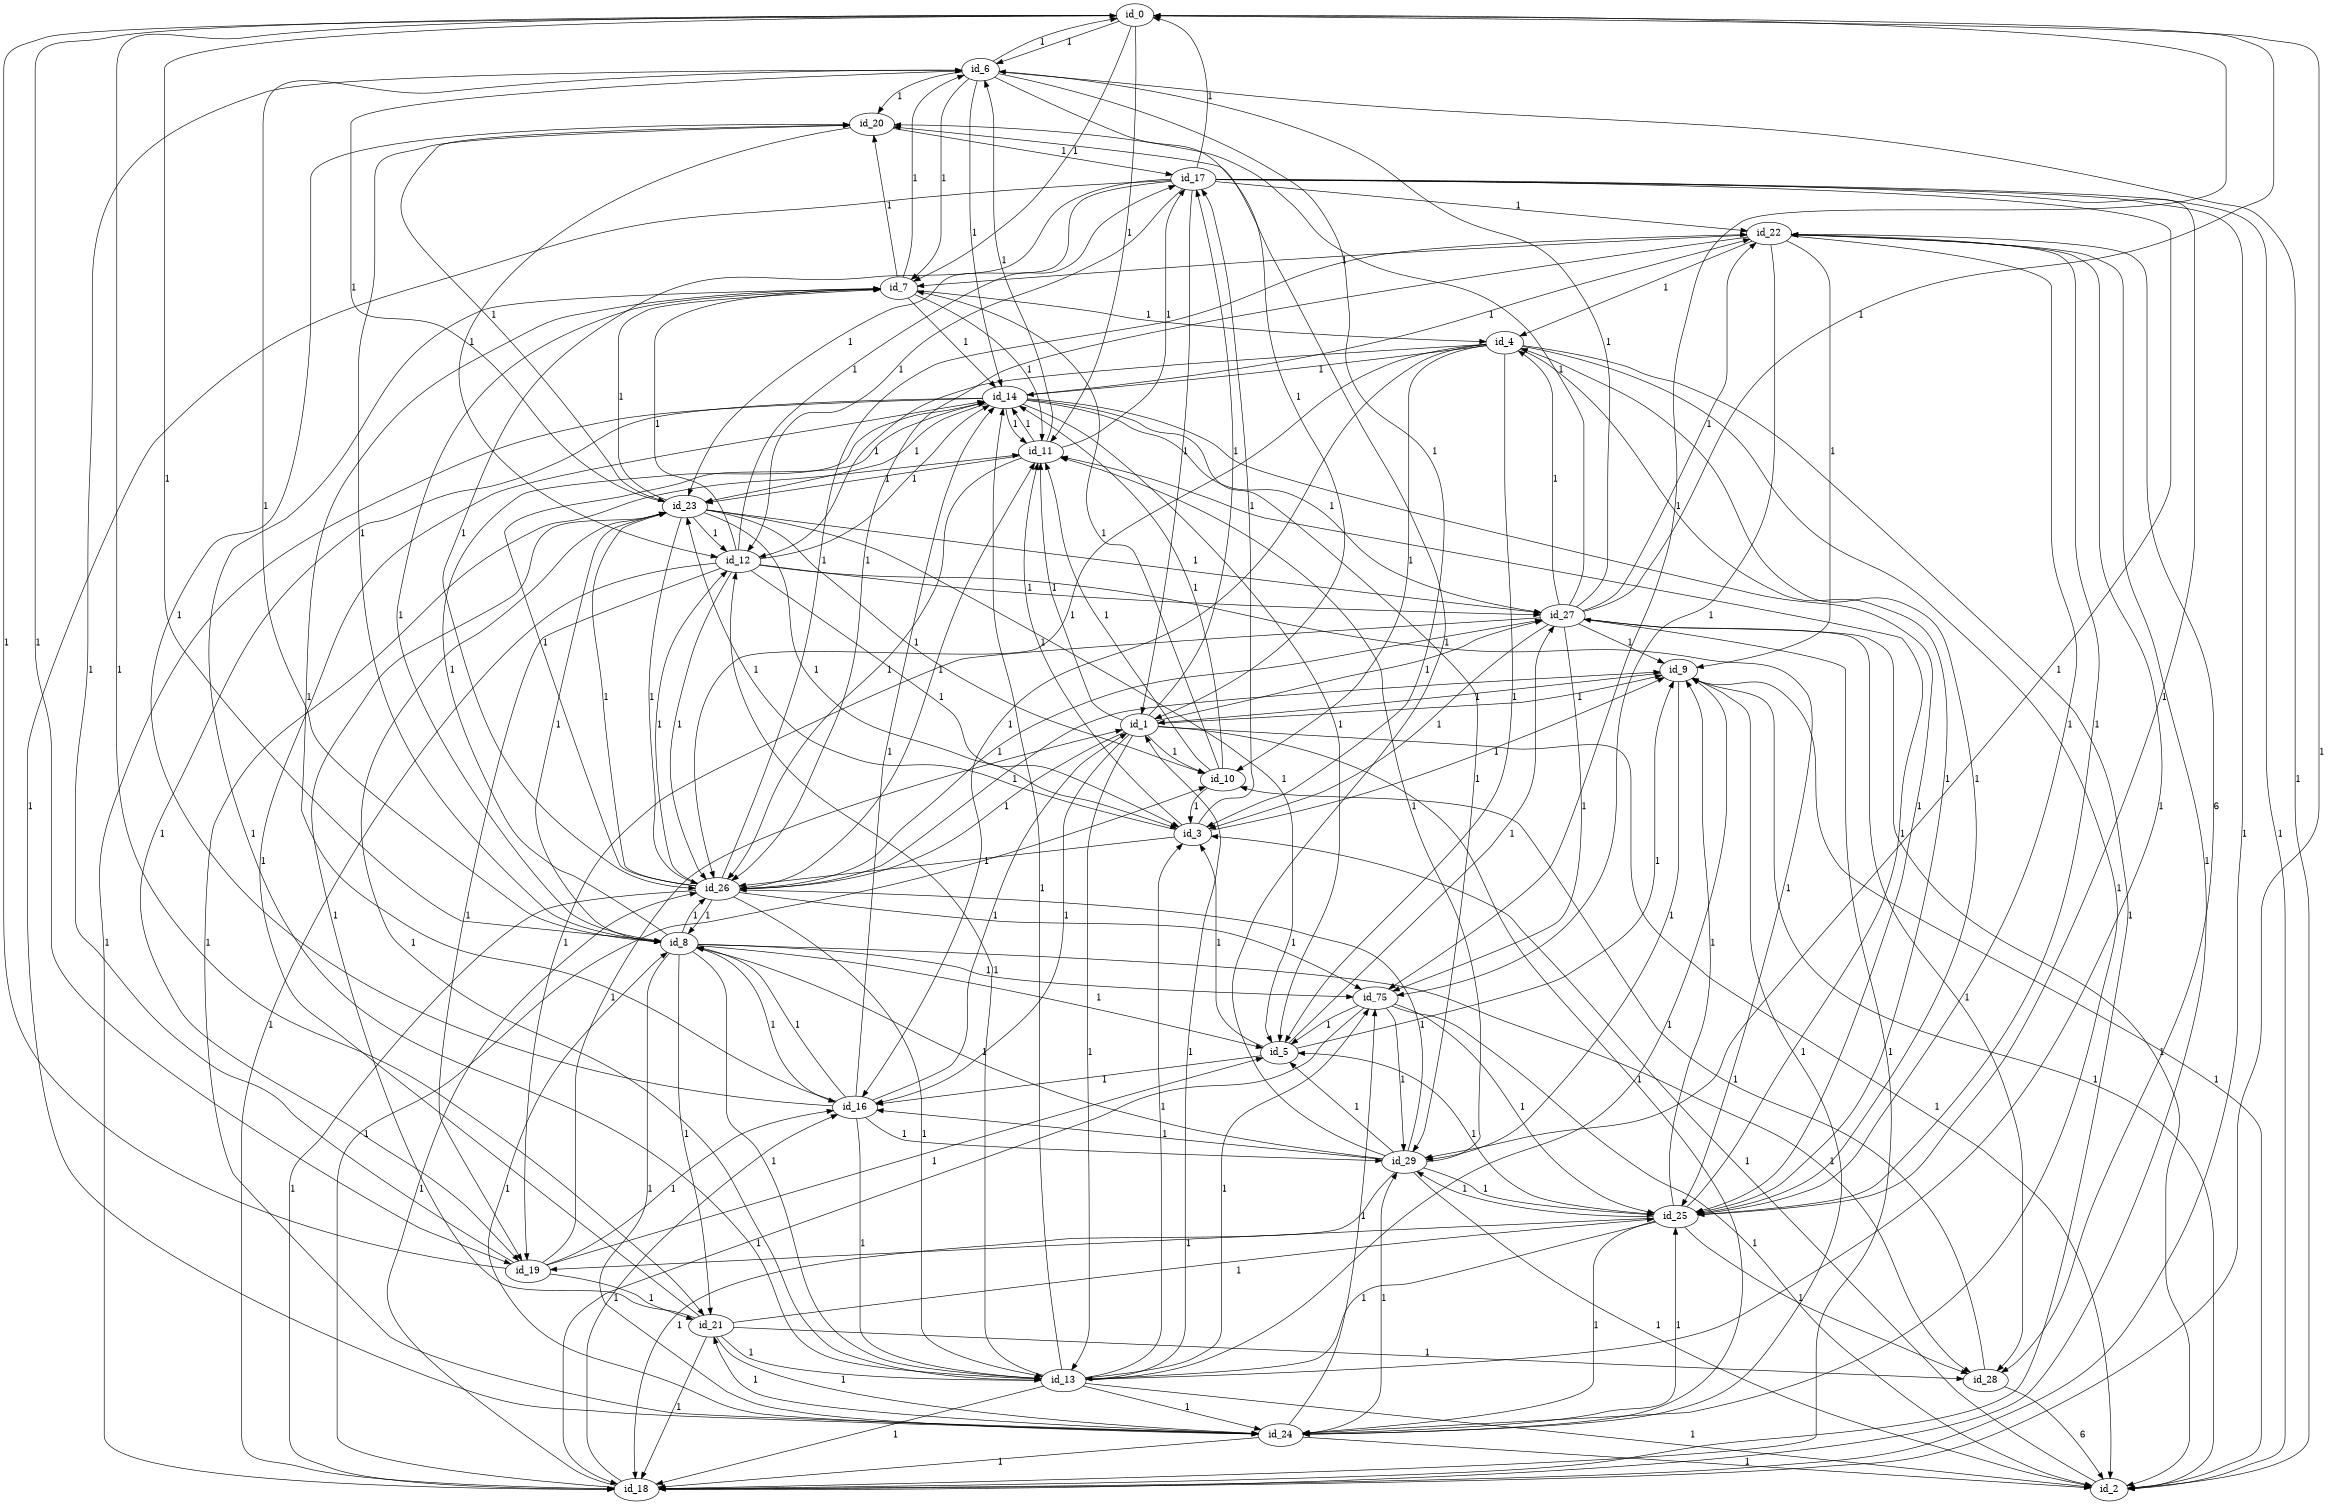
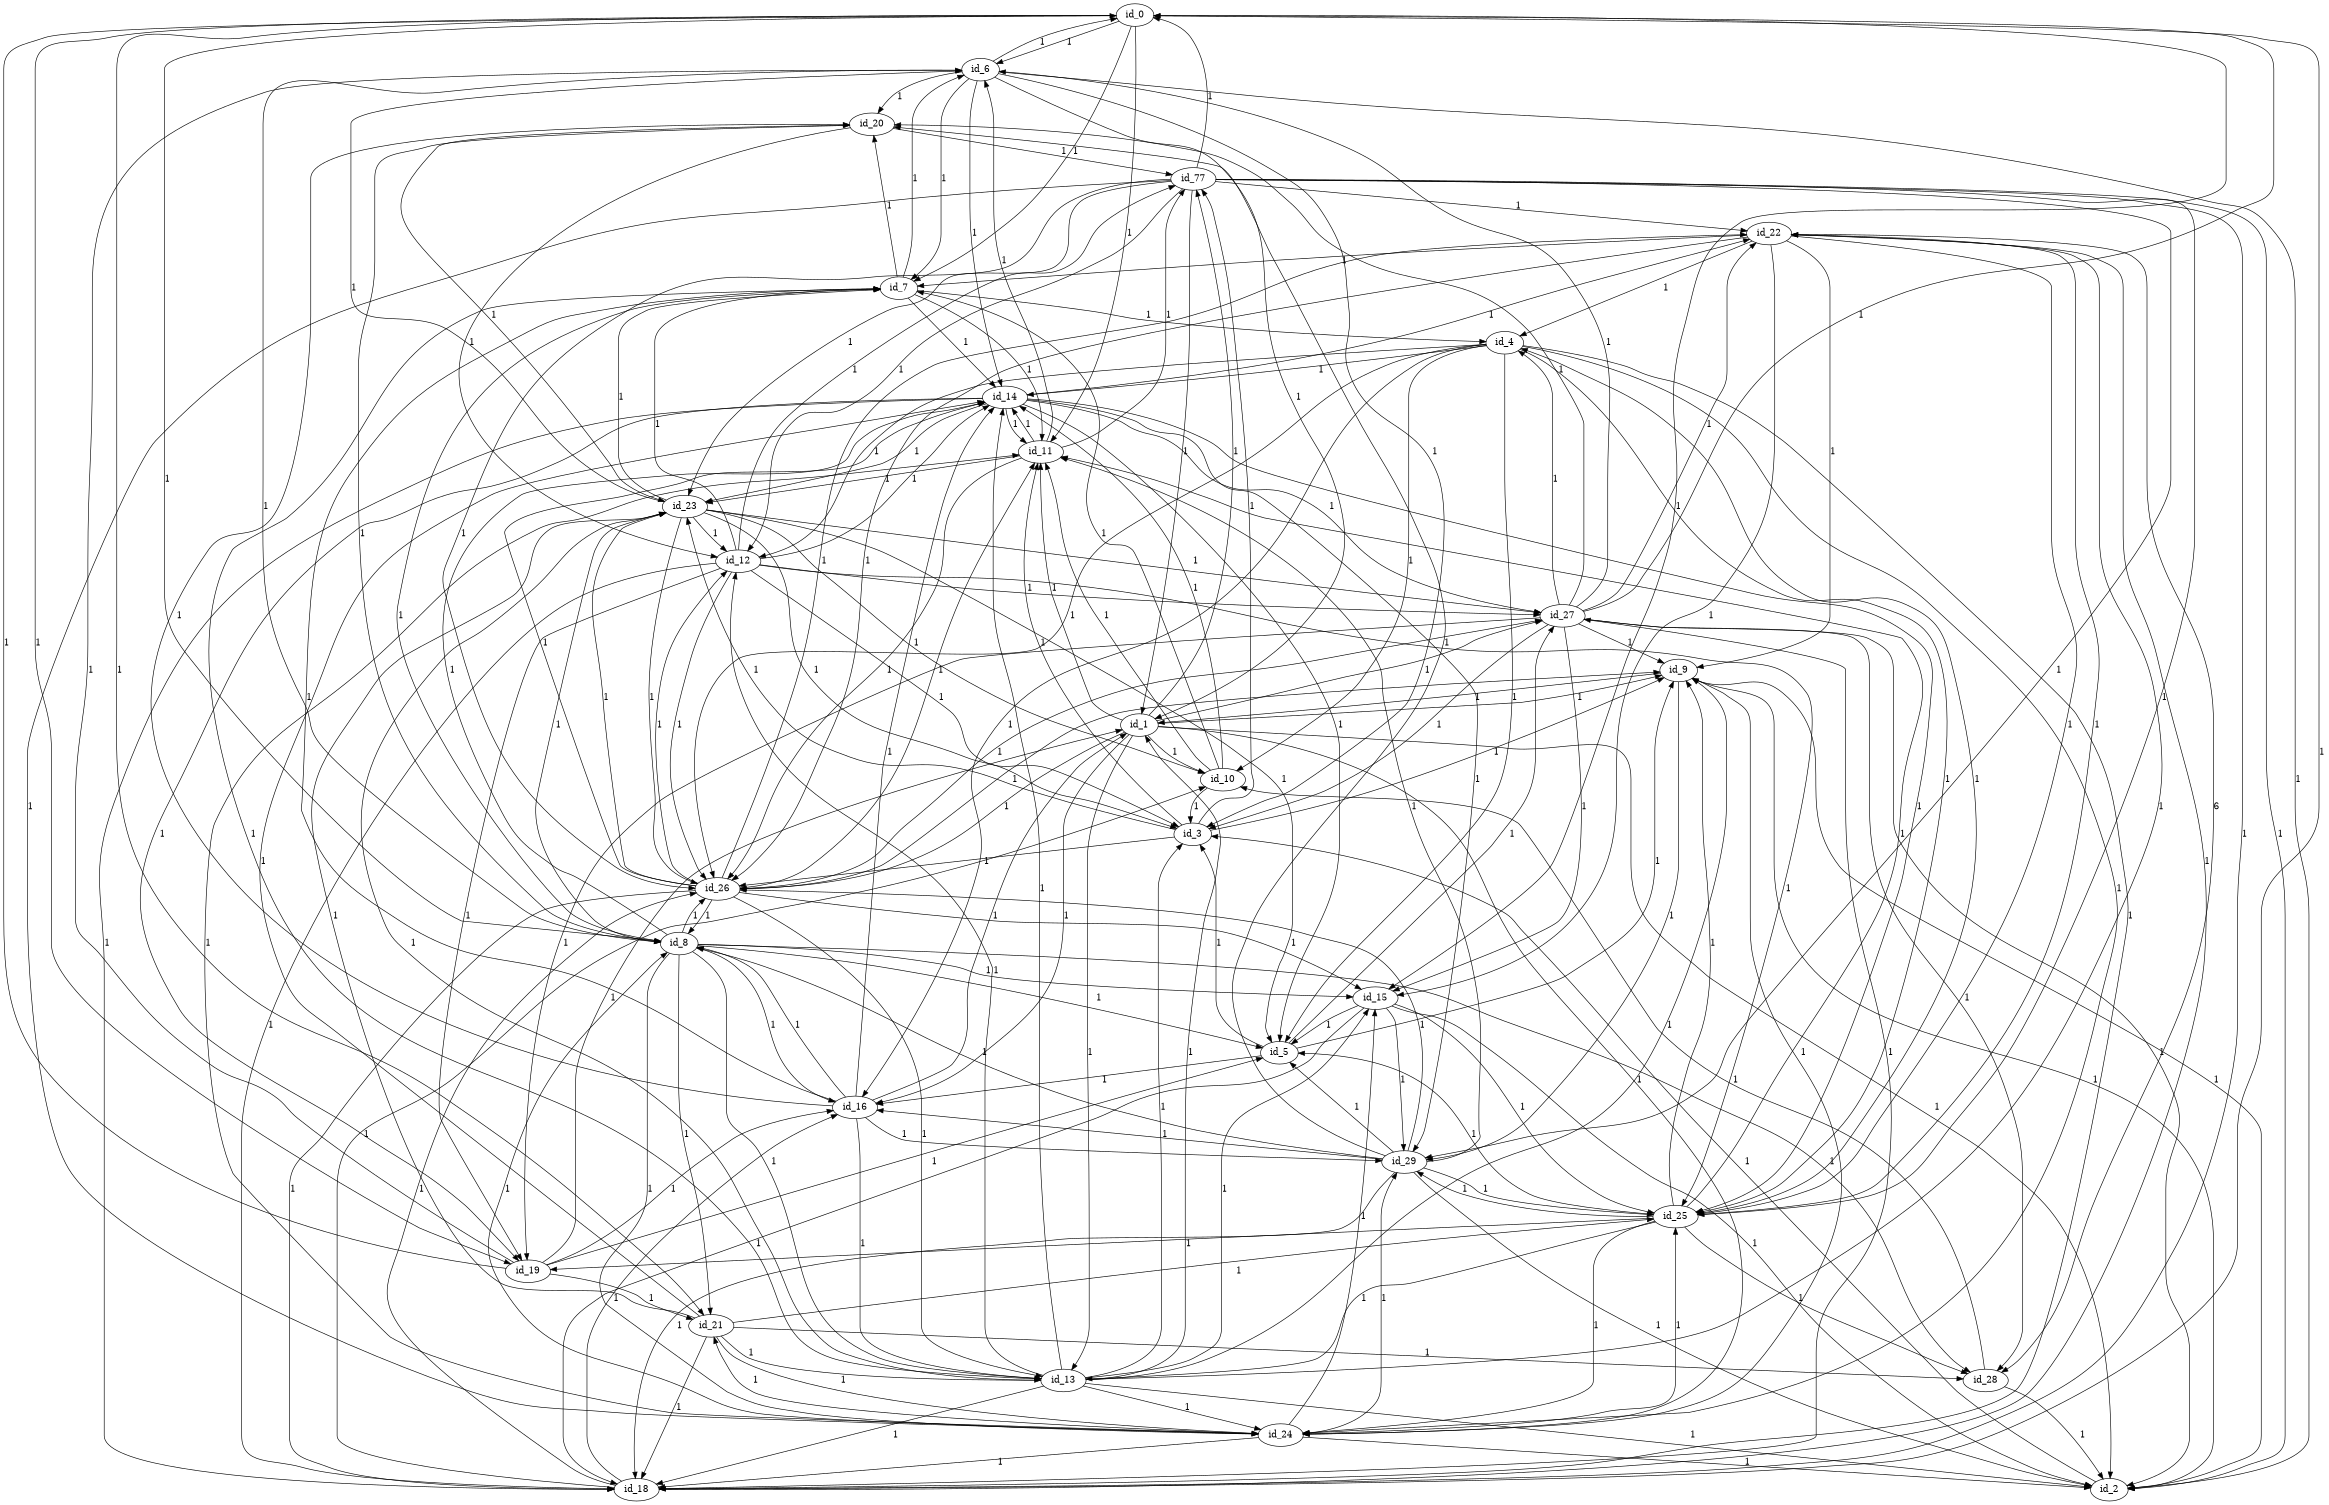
node "id_17": label "id_17" -> "id_77"
node "id_75": label "id_75" -> "id_15"
edge "id_28" -> "id_2": label "6" -> "1"
